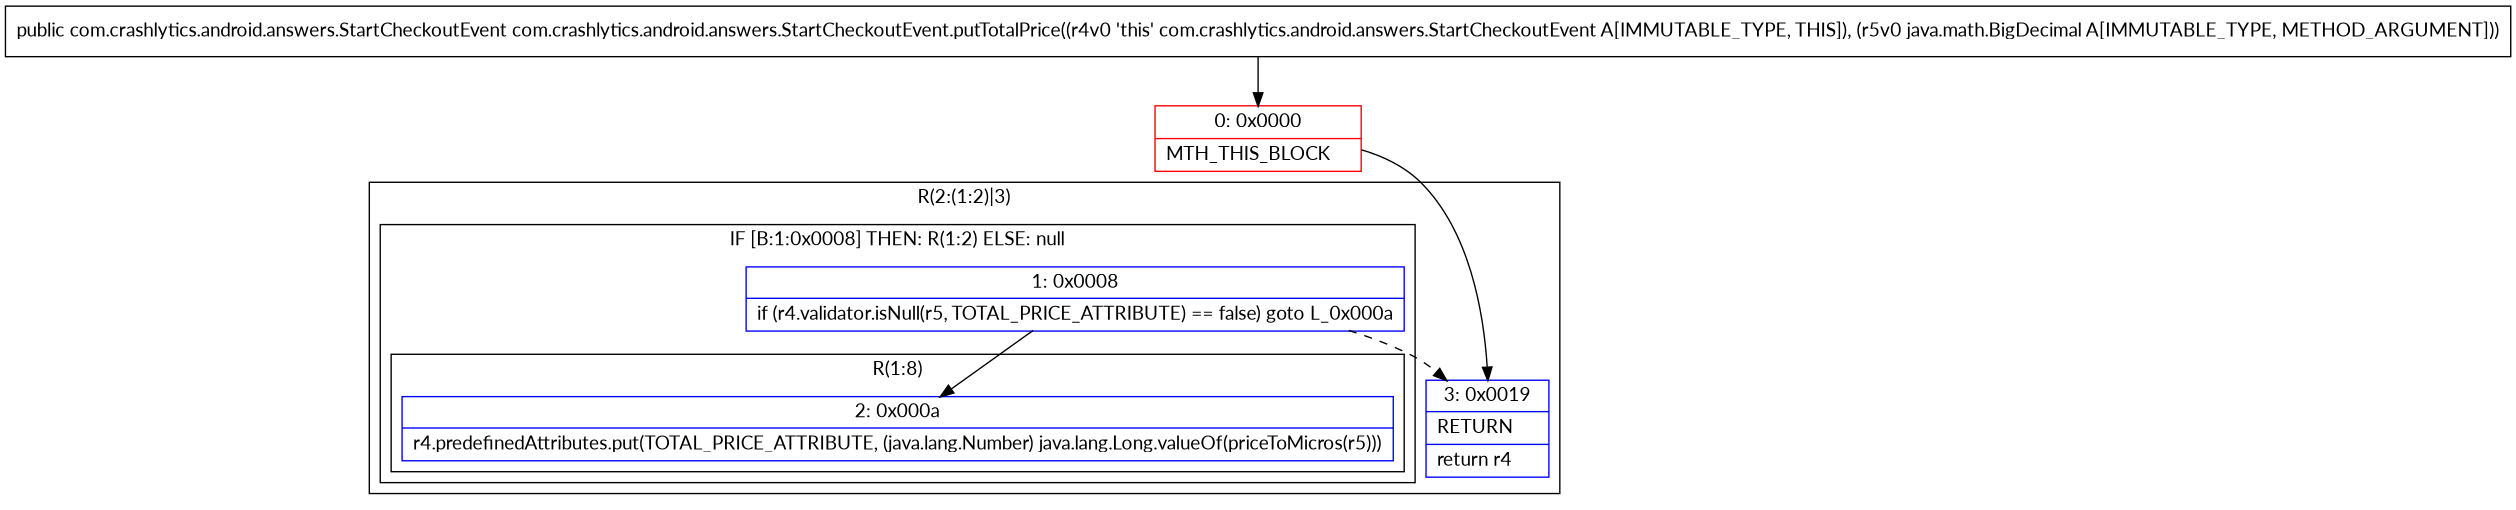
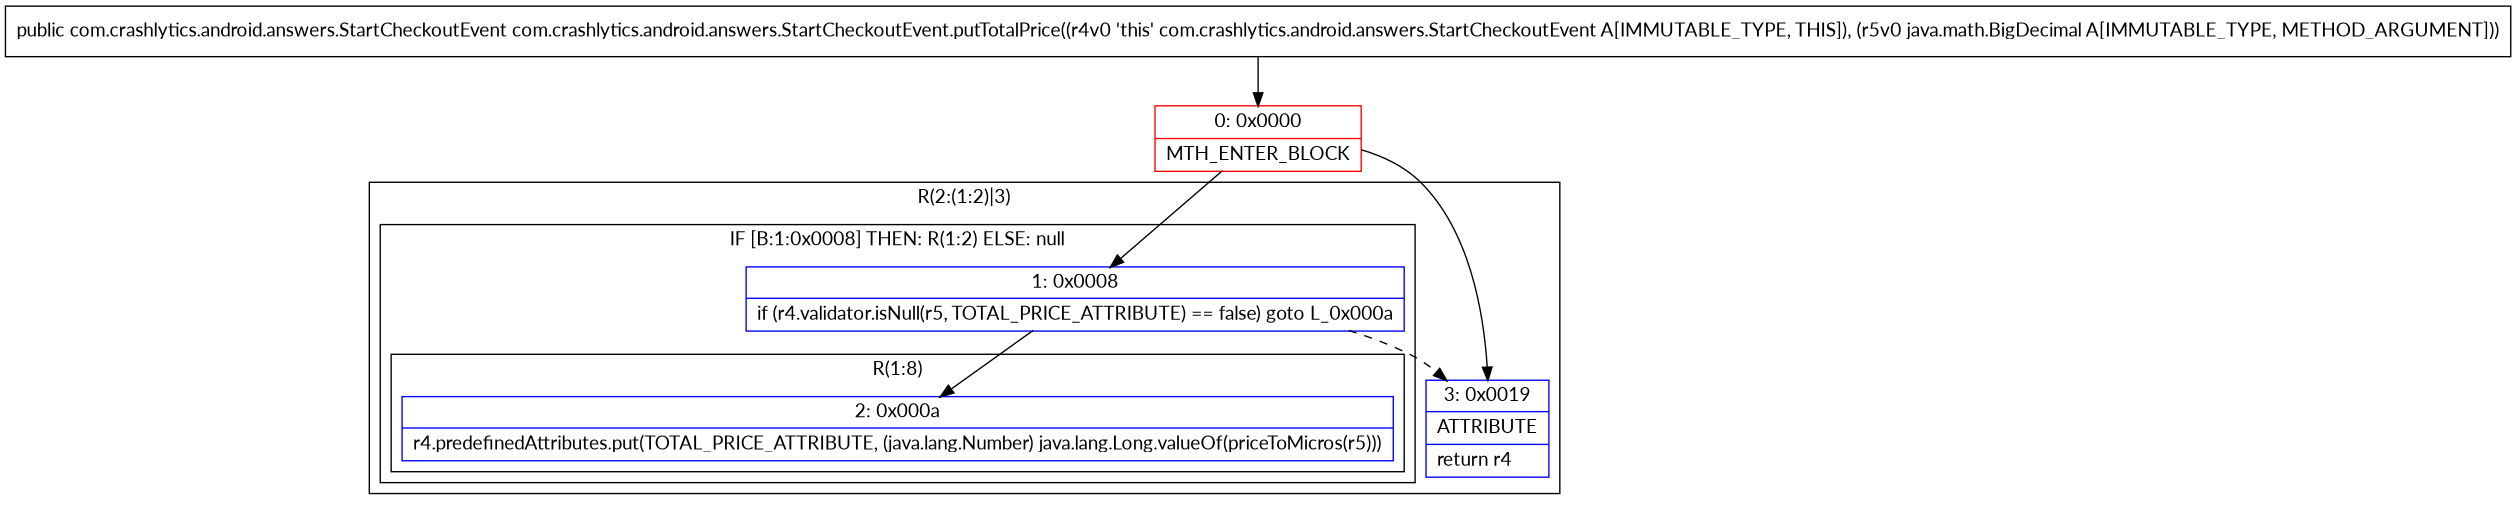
node "0: 0x0000": text "MTH_THIS_BLOCK" -> "MTH_ENTER_BLOCK"
edge "0: 0x0000" -> "1: 0x0008": added
node "3: 0x0019": text "RETURN" -> "ATTRIBUTE"
